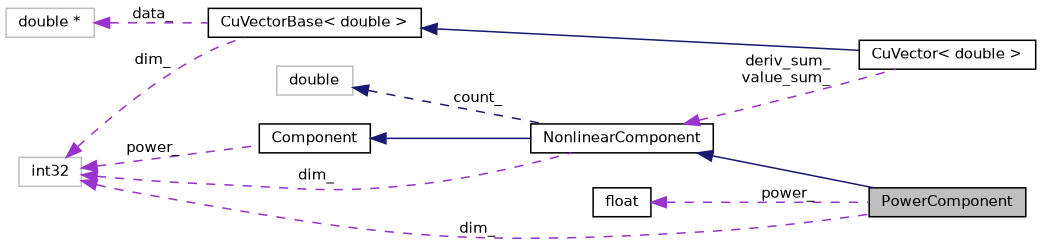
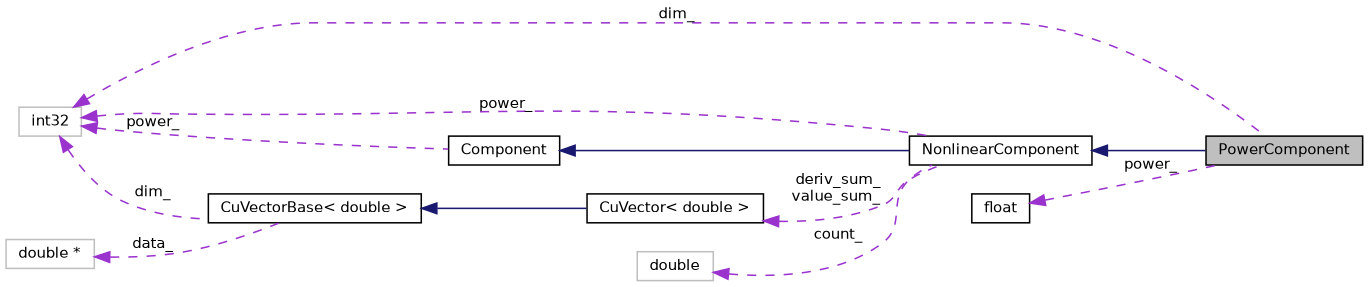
edge "CuVector< double >" -> "NonlinearComponent": reversed
edge "NonlinearComponent" -> "double": color midnightblue -> darkorchid3
edge "NonlinearComponent" -> "int32": label " dim_" -> " power_"
